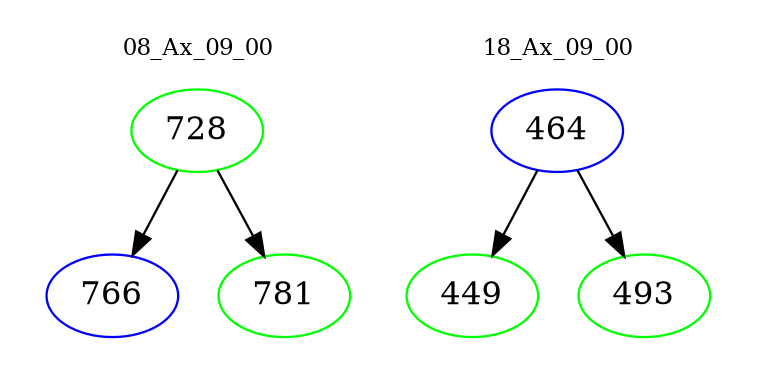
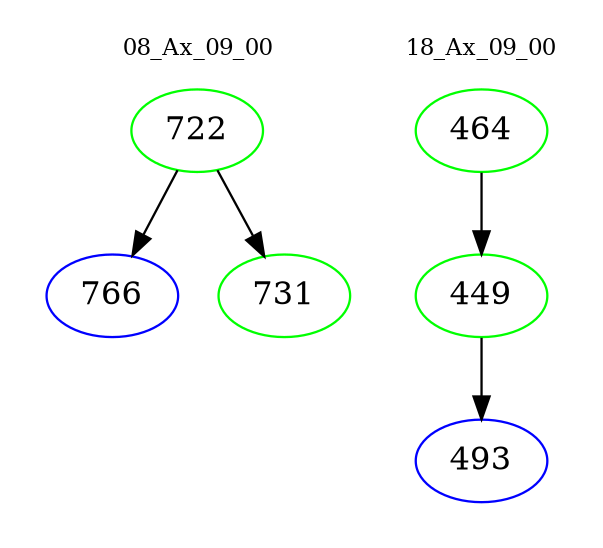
node "728": label "728" -> "722"
node "464": color blue -> green
edge "464" -> "493": now "449" -> "493"
node "781": label "781" -> "731"
node "493": color green -> blue
